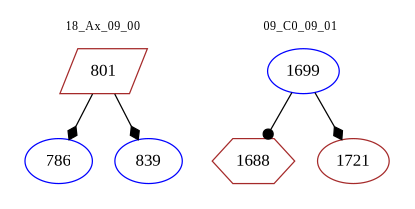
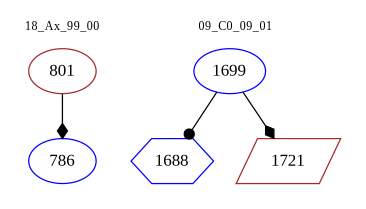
cluster "18_Ax_09_00": label "18_Ax_09_00" -> "18_Ax_99_00"
node "801": shape parallelogram -> ellipse
node "839": removed
node "1688": color brown -> blue
node "1721": shape ellipse -> parallelogram
